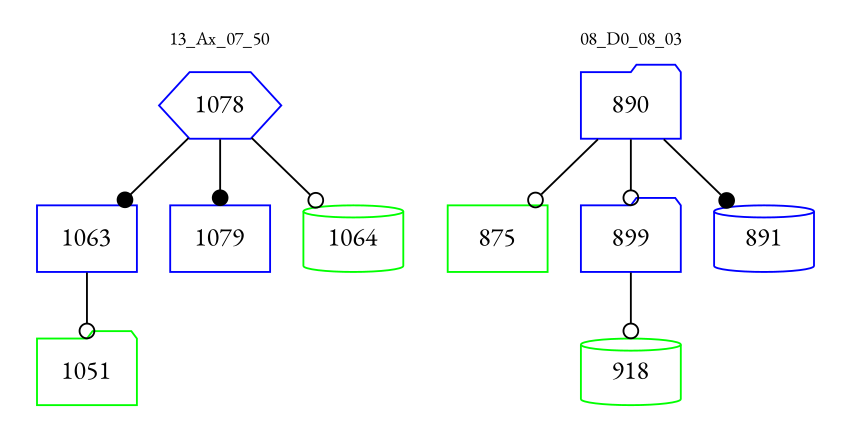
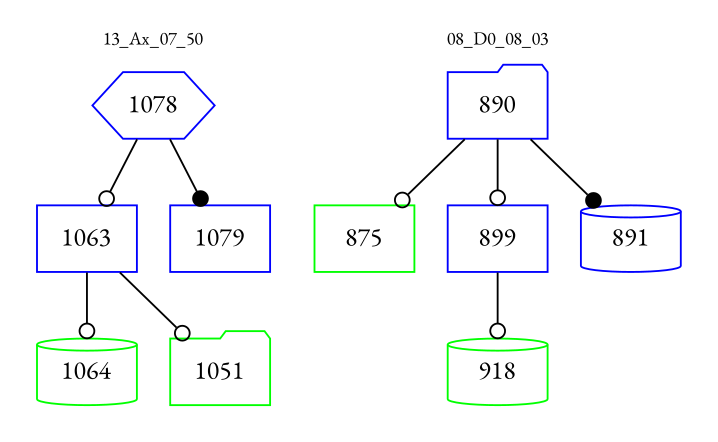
edge "1078" -> "1063": arrowhead dot -> odot
edge "1078" -> "1064": now "1063" -> "1064"
node "899": shape folder -> box
